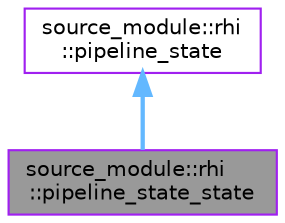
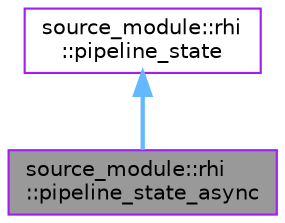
node "source_module::rhi ::pipeline_state_state": label "source_module::rhi ::pipeline_state_state" -> "source_module::rhi ::pipeline_state_async"
